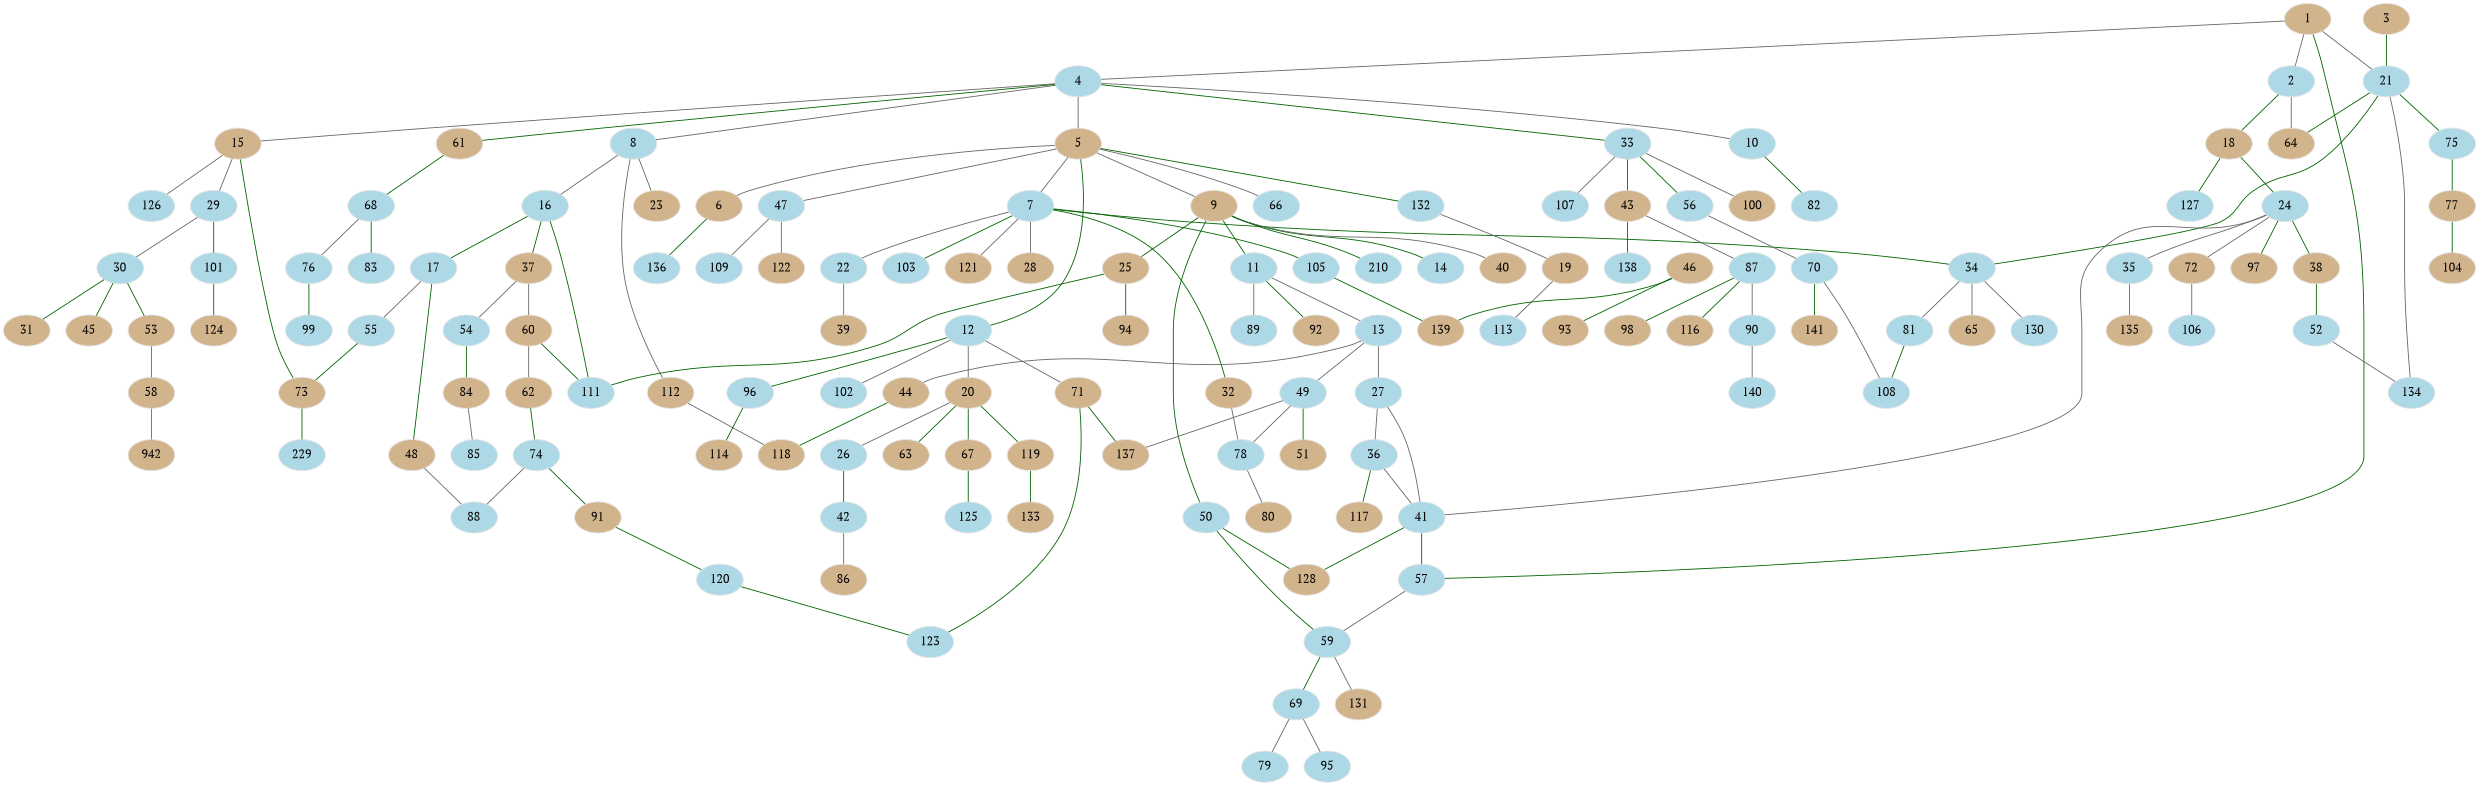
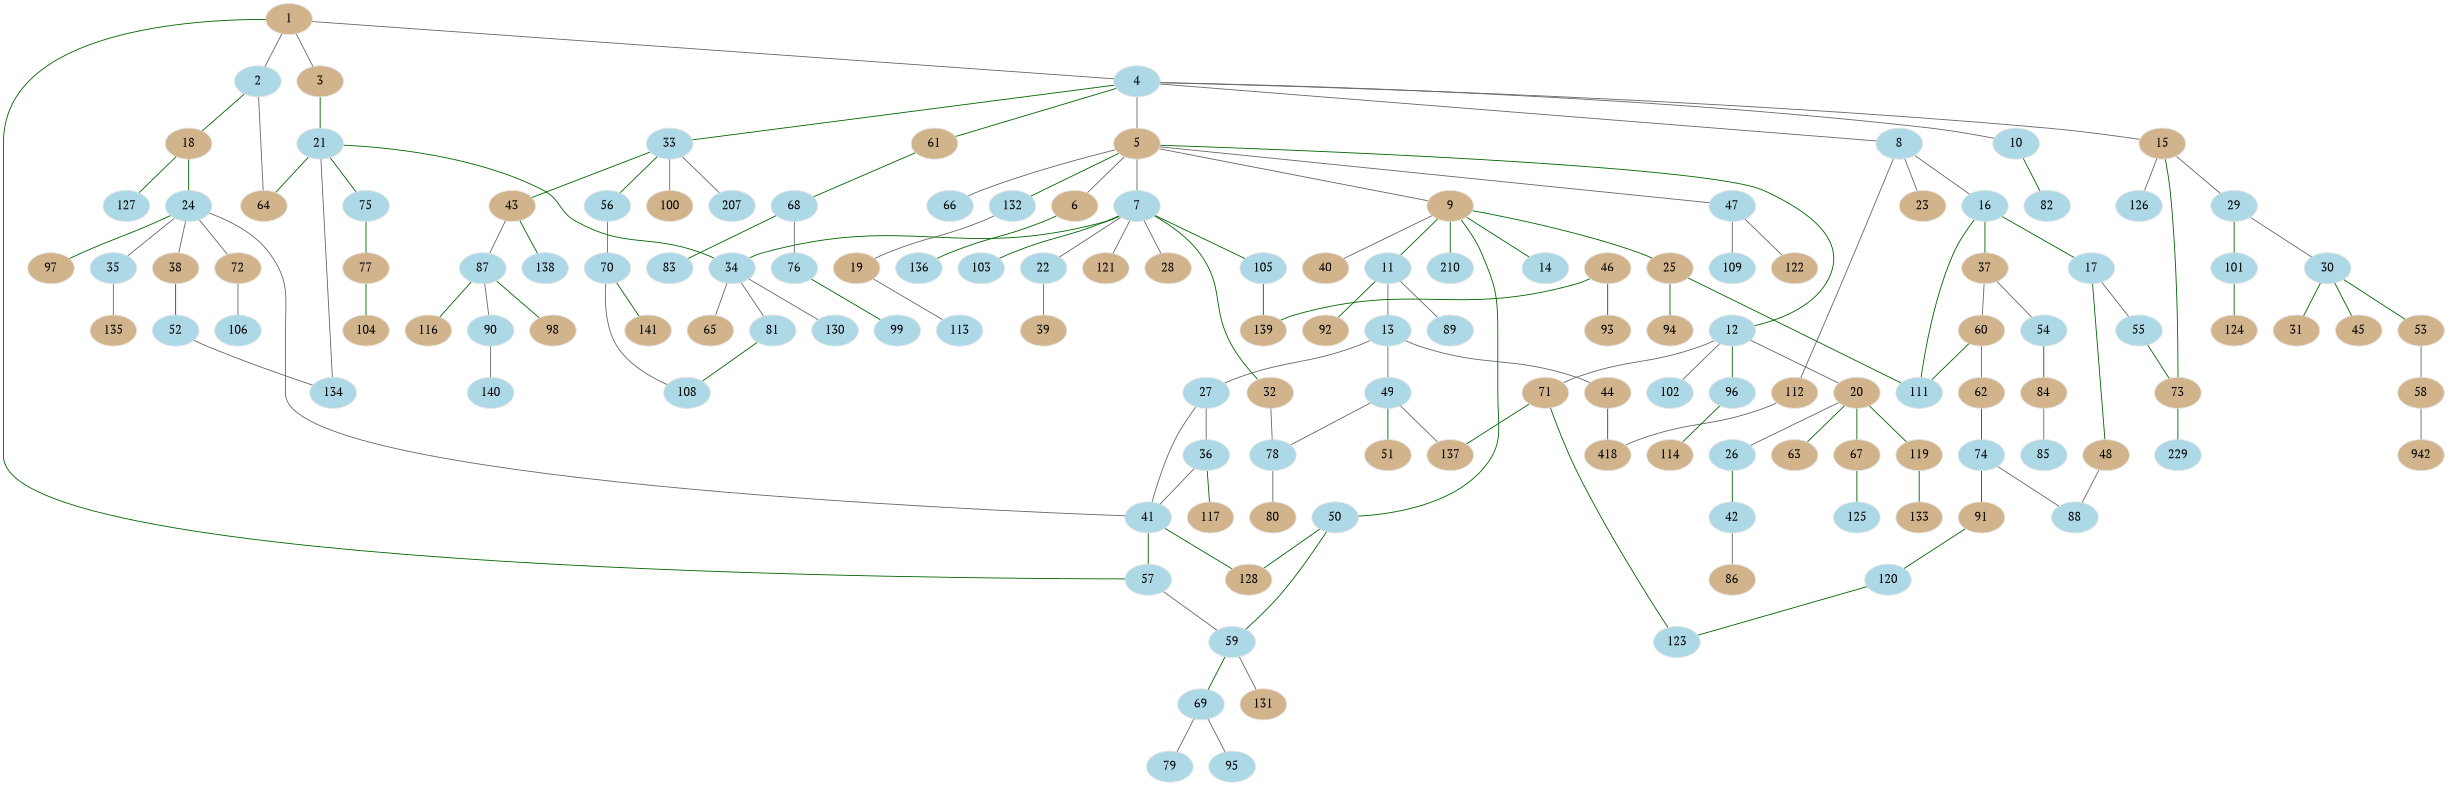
edge "1" -- "21": now "1" -- "3"
node "107": label "107" -> "207"
edge "24" -- "38": color darkgreen -> gray40
node "118": label "118" -> "418"
